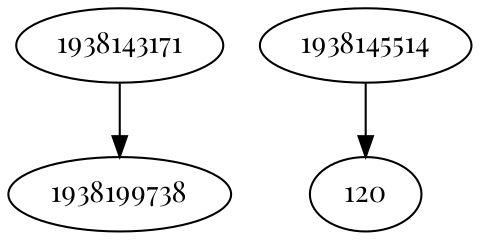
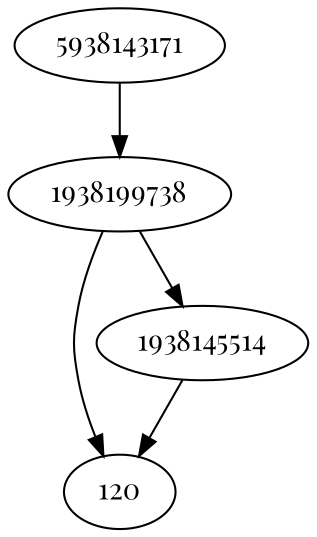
node "1938143171": label "1938143171" -> "5938143171"
edge "1938199738" -> "1938145514": added
edge "1938199738" -> "120": added
